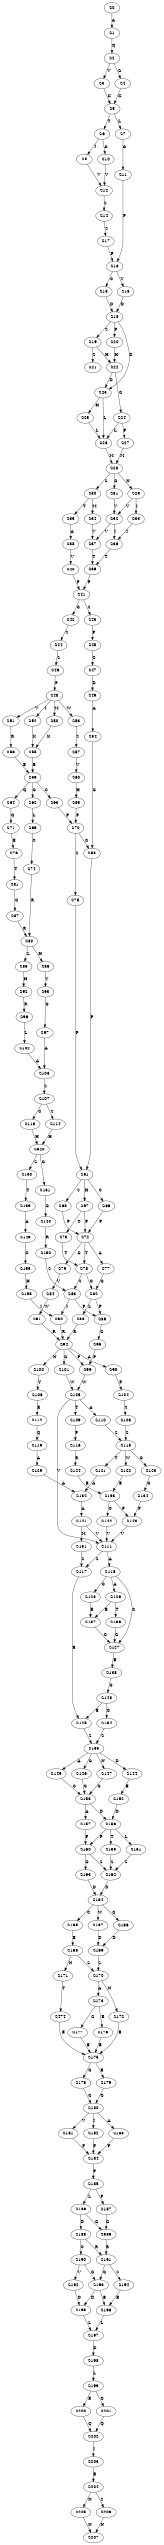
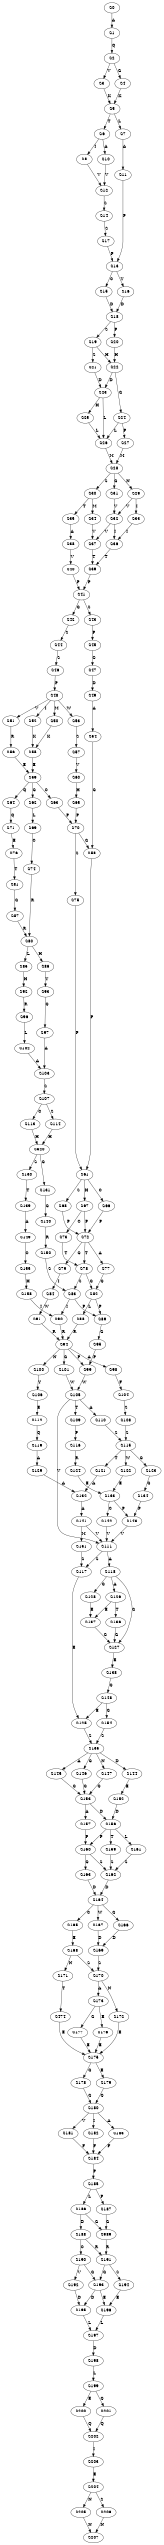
edge "S18" -> "S23": now "S21" -> "S23"
edge "S79" -> "S84": label "V" -> "I"
